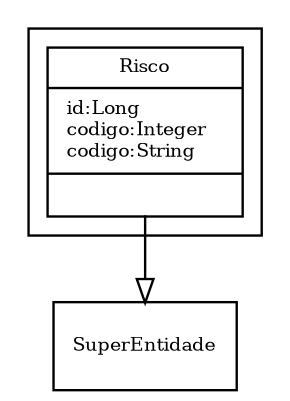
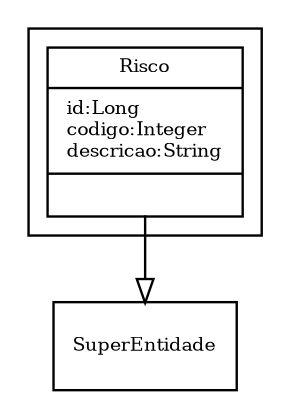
node "Risco": text "codigo:String" -> "descricao:String"
